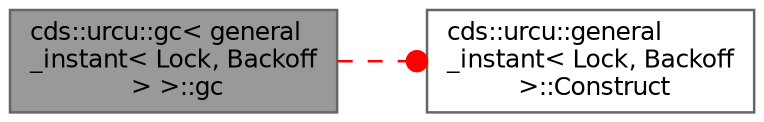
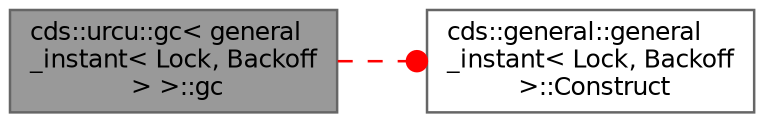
node "cds::urcu::general _instant< Lock, Backoff >::Construct": label "cds::urcu::general _instant< Lock, Backoff >::Construct" -> "cds::general::general _instant< Lock, Backoff >::Construct"
